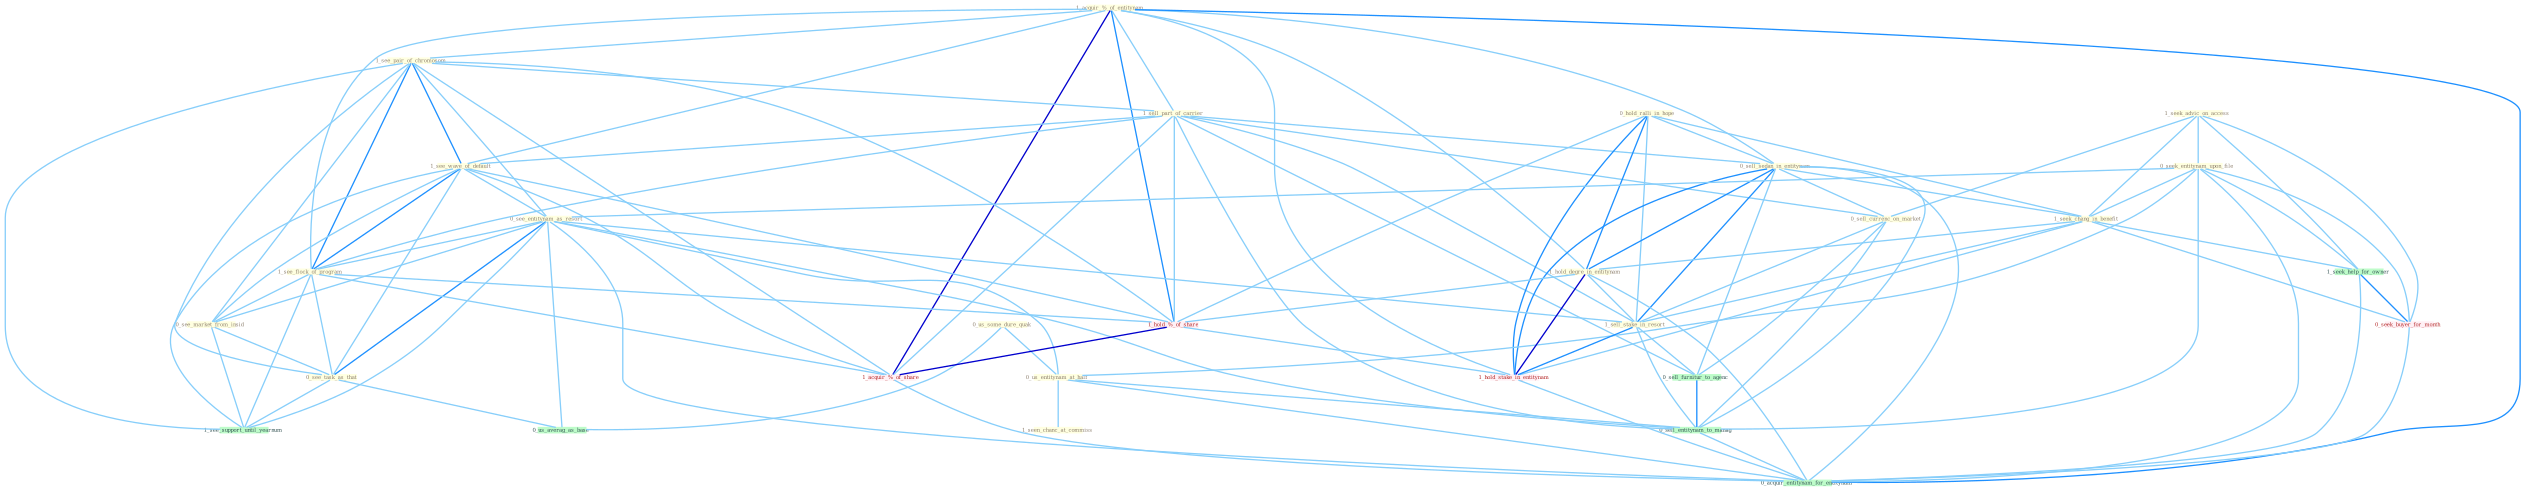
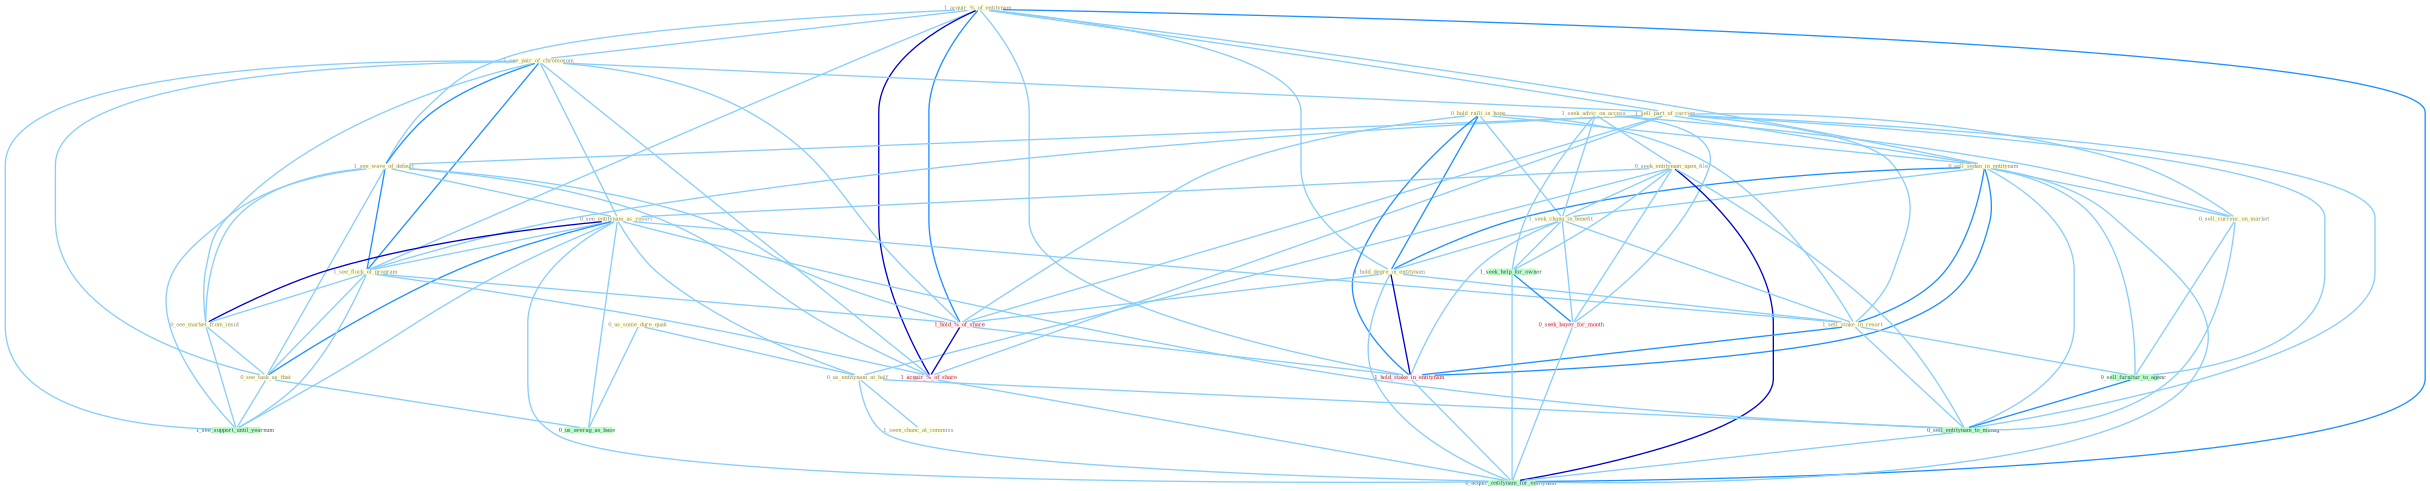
edge "0_see_entitynam_as_resort" -- "0_see_market_from_insid": color #87cefa -> #0000cd
edge "0_sell_currenc_on_market" -- "1_sell_stake_in_resort": removed
edge "0_seek_entitynam_upon_file" -- "0_acquir_entitynam_for_entitynam": color #87cefa -> #0000cd
